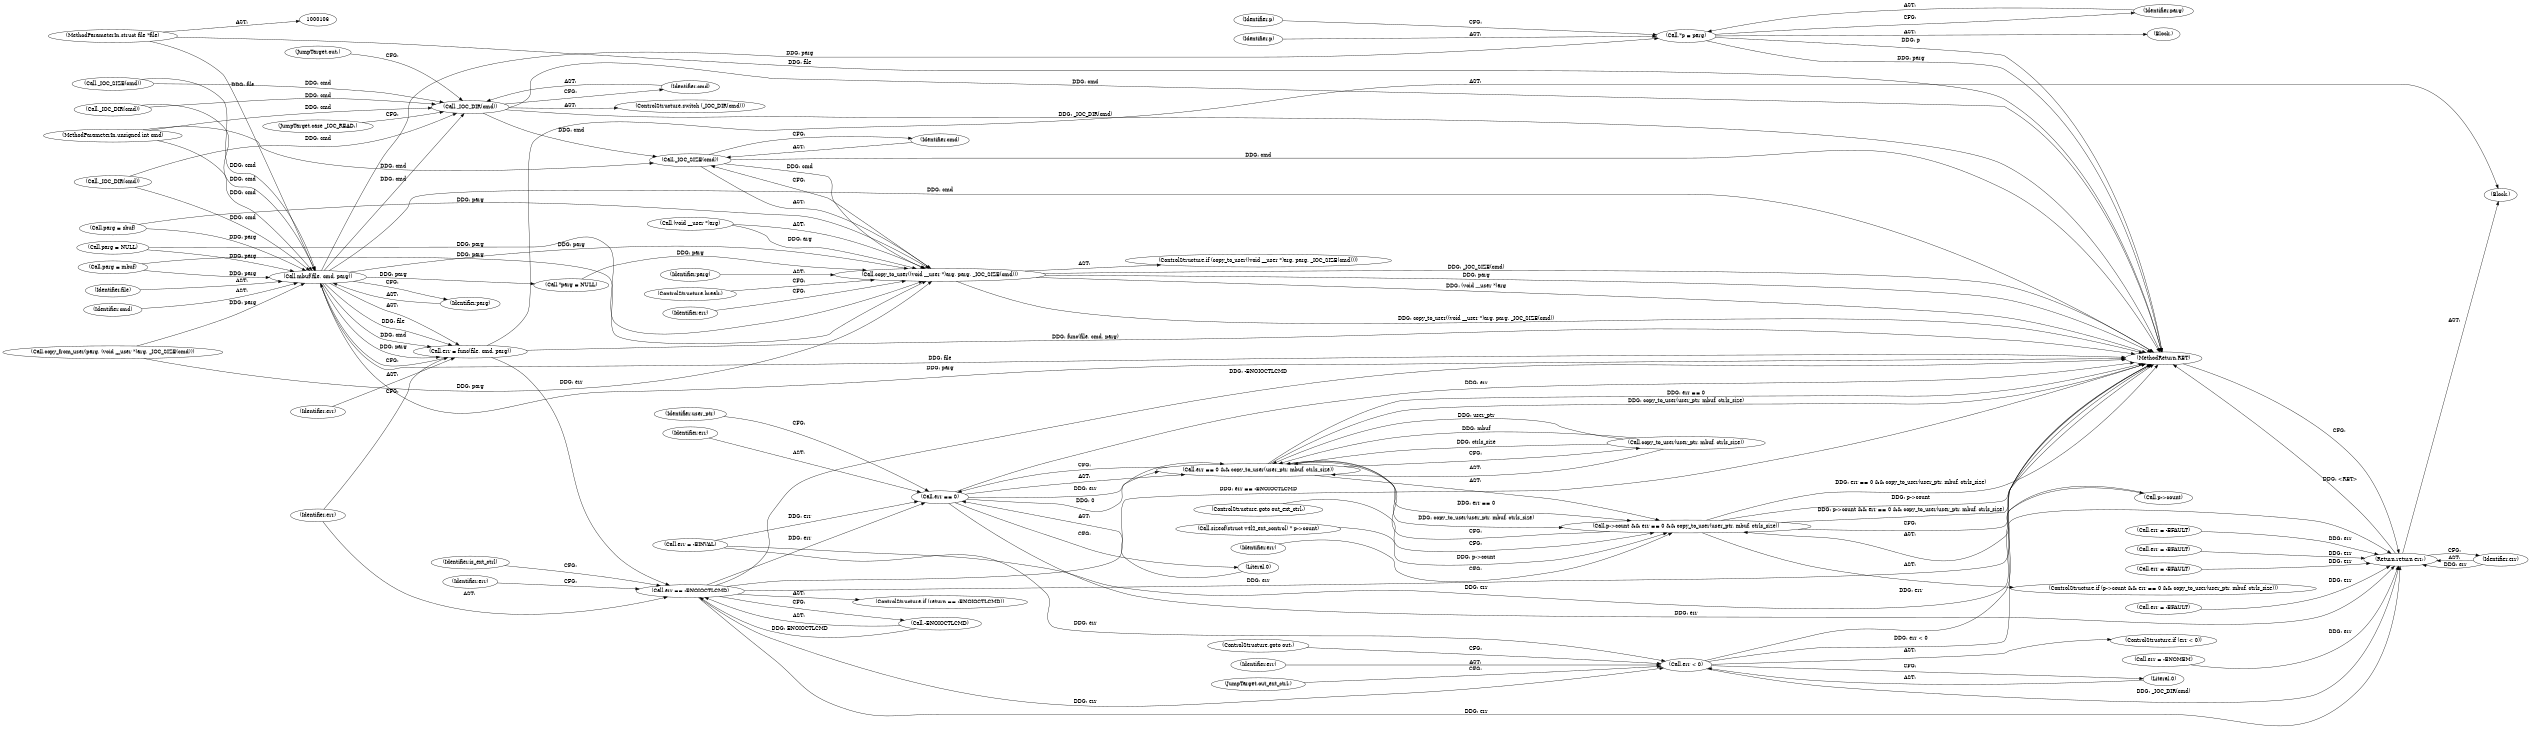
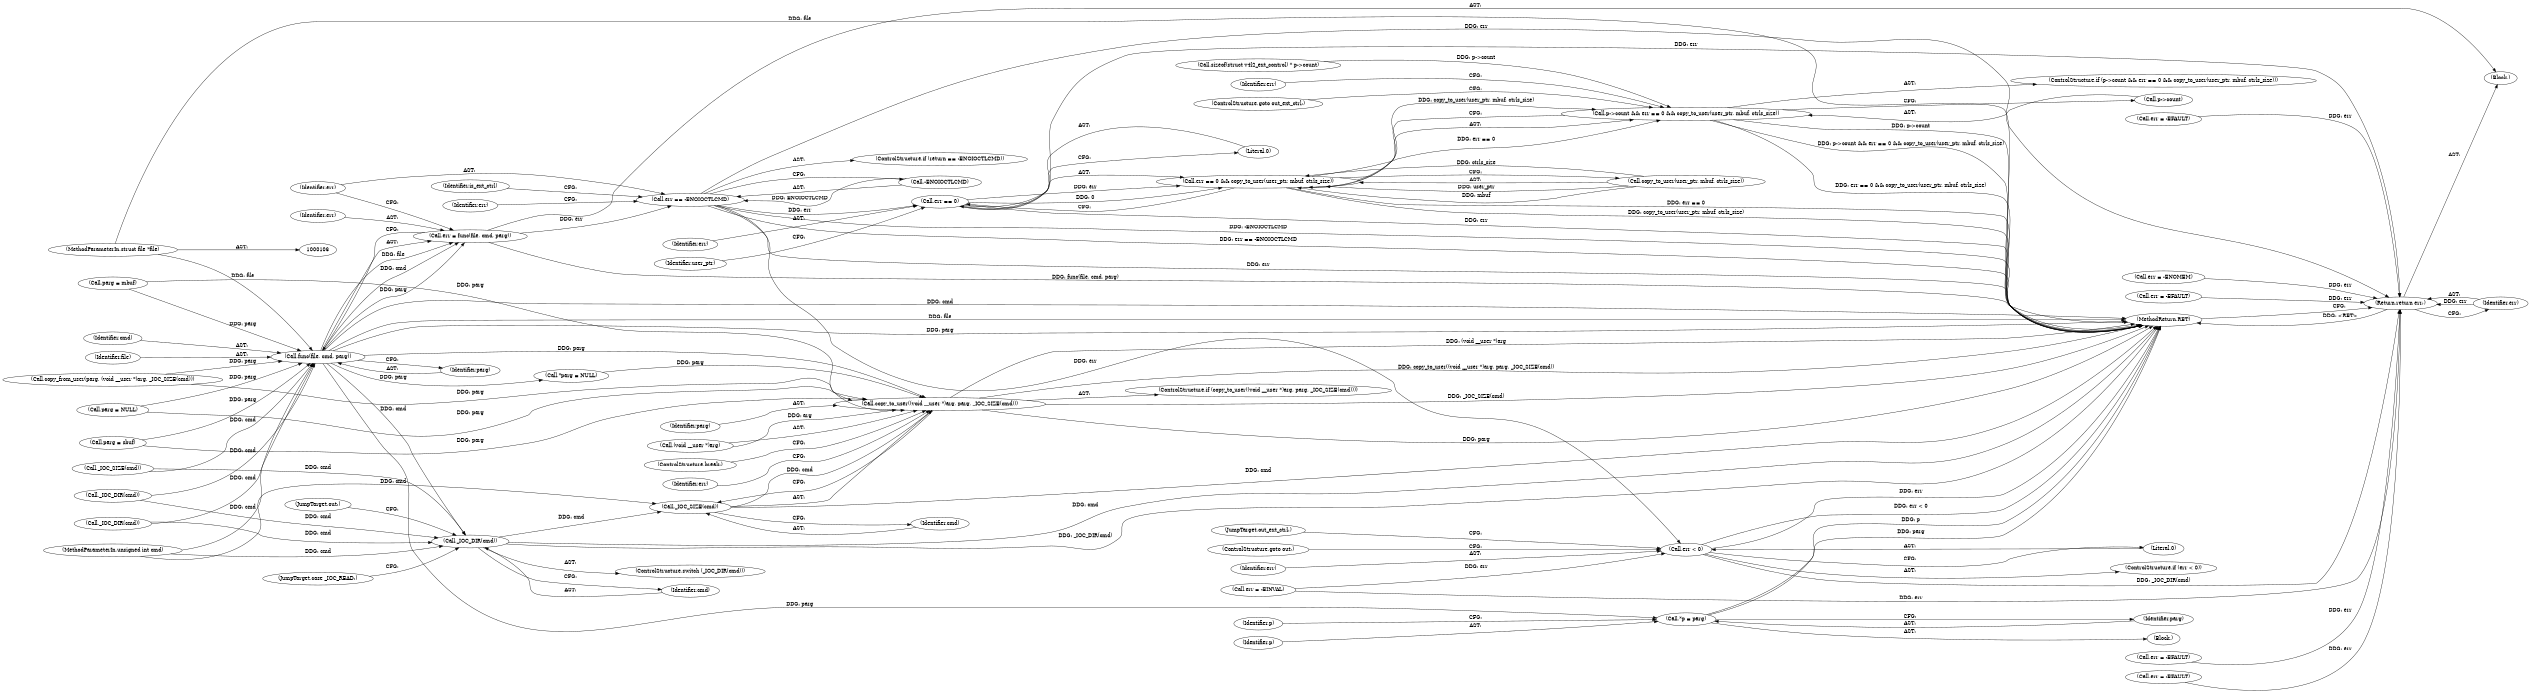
node "(Call,mbuf(file, cmd, parg))": label "(Call,mbuf(file, cmd, parg))" -> "(Call,func(file, cmd, parg))"
edge "(Call,err = -EINVAL)" -> "(Call,err == 0)": removed, label "DDG: err"
